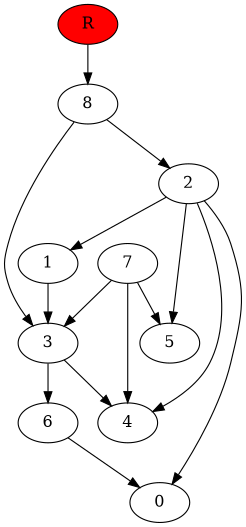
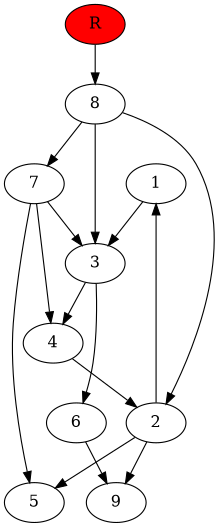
edge "8" -> "7": added
edge "2" -> "4": reversed
node "0": label "0" -> "9"
